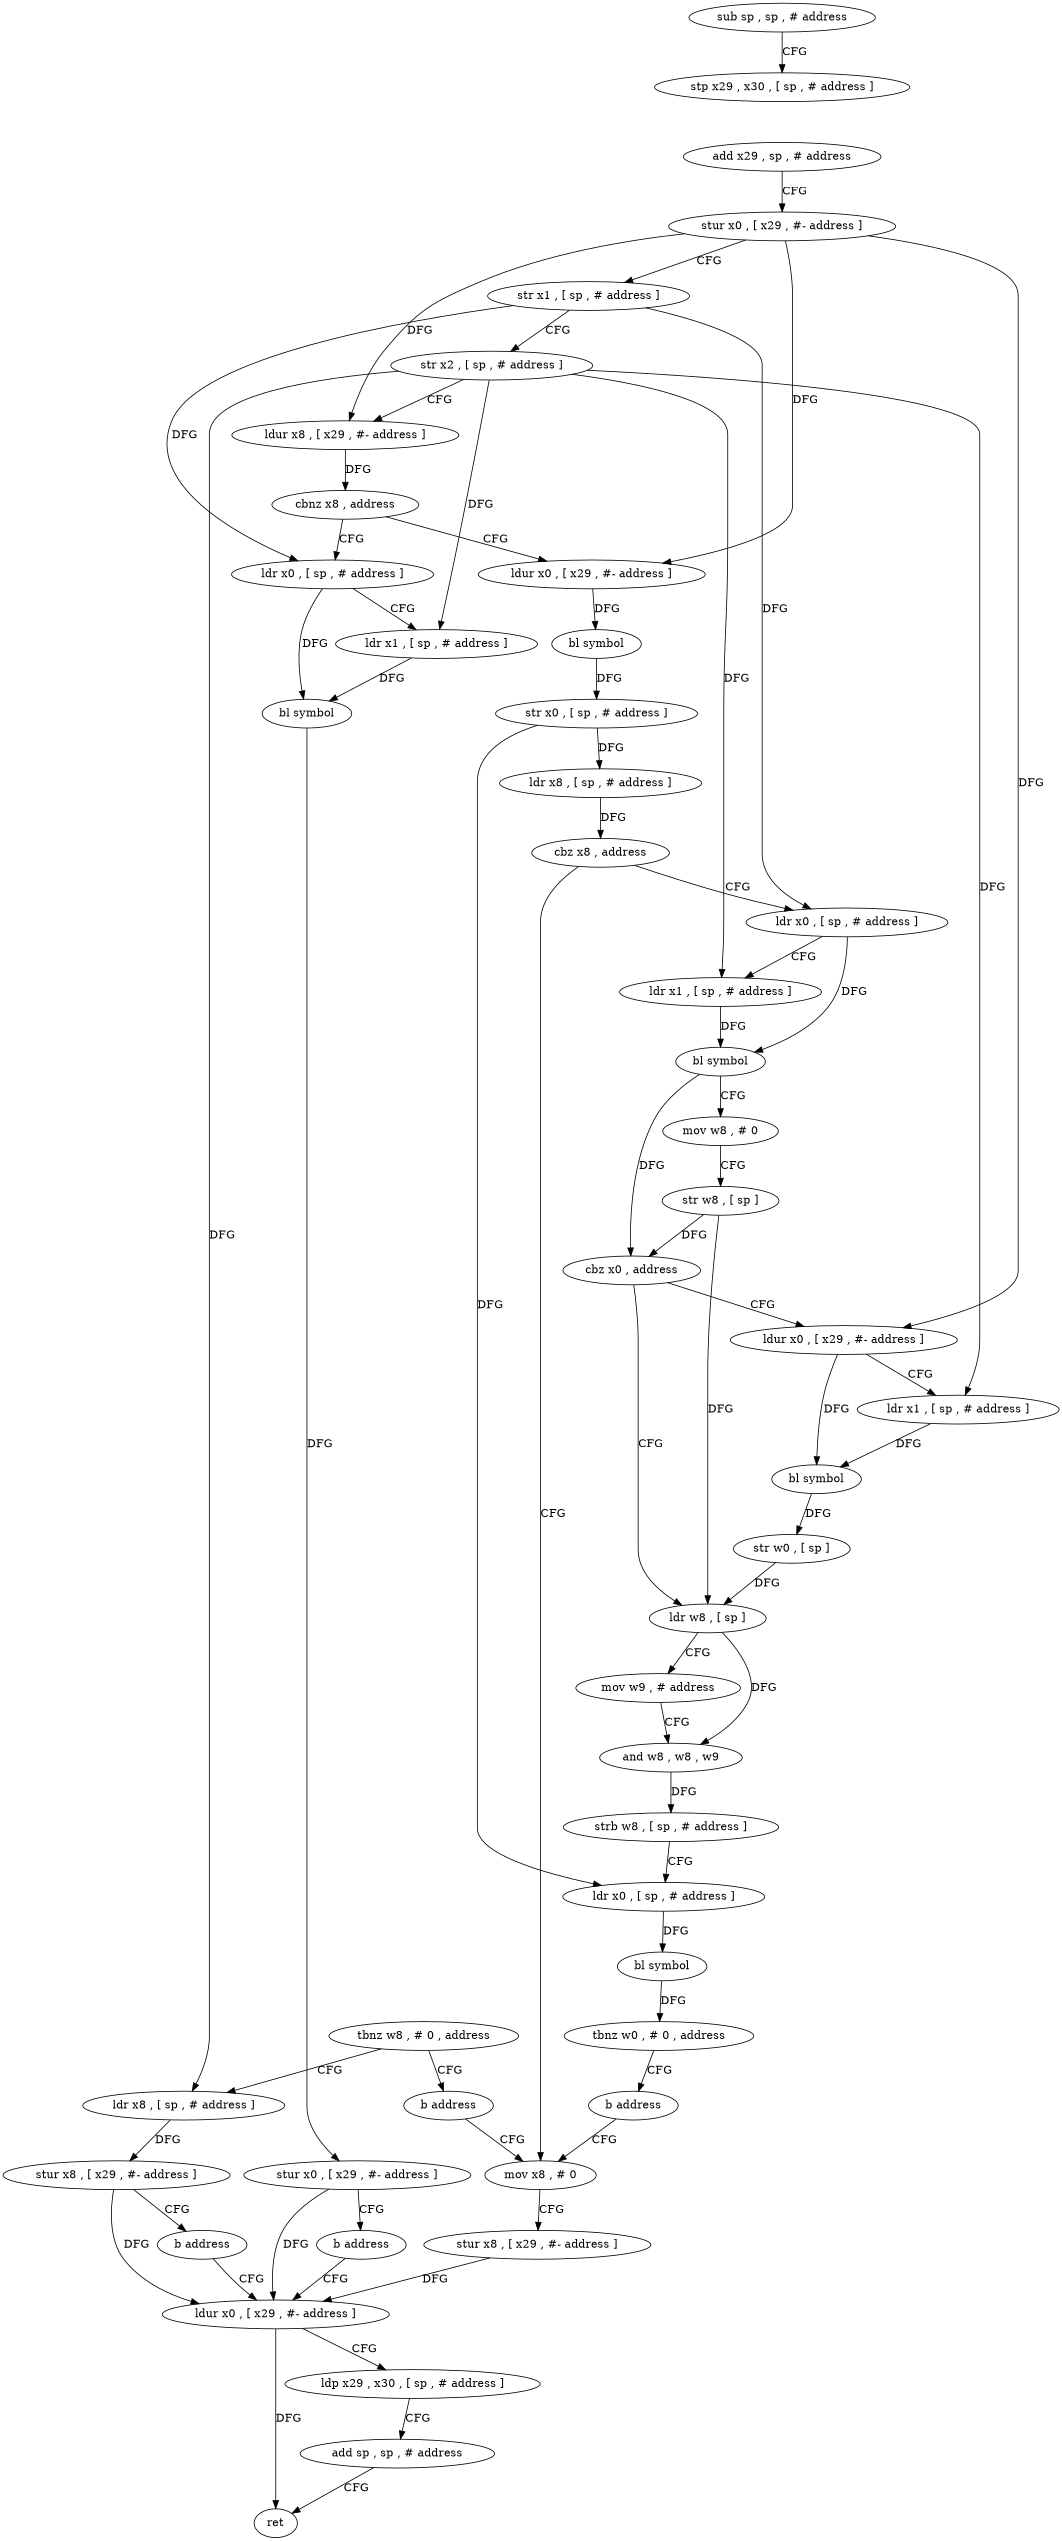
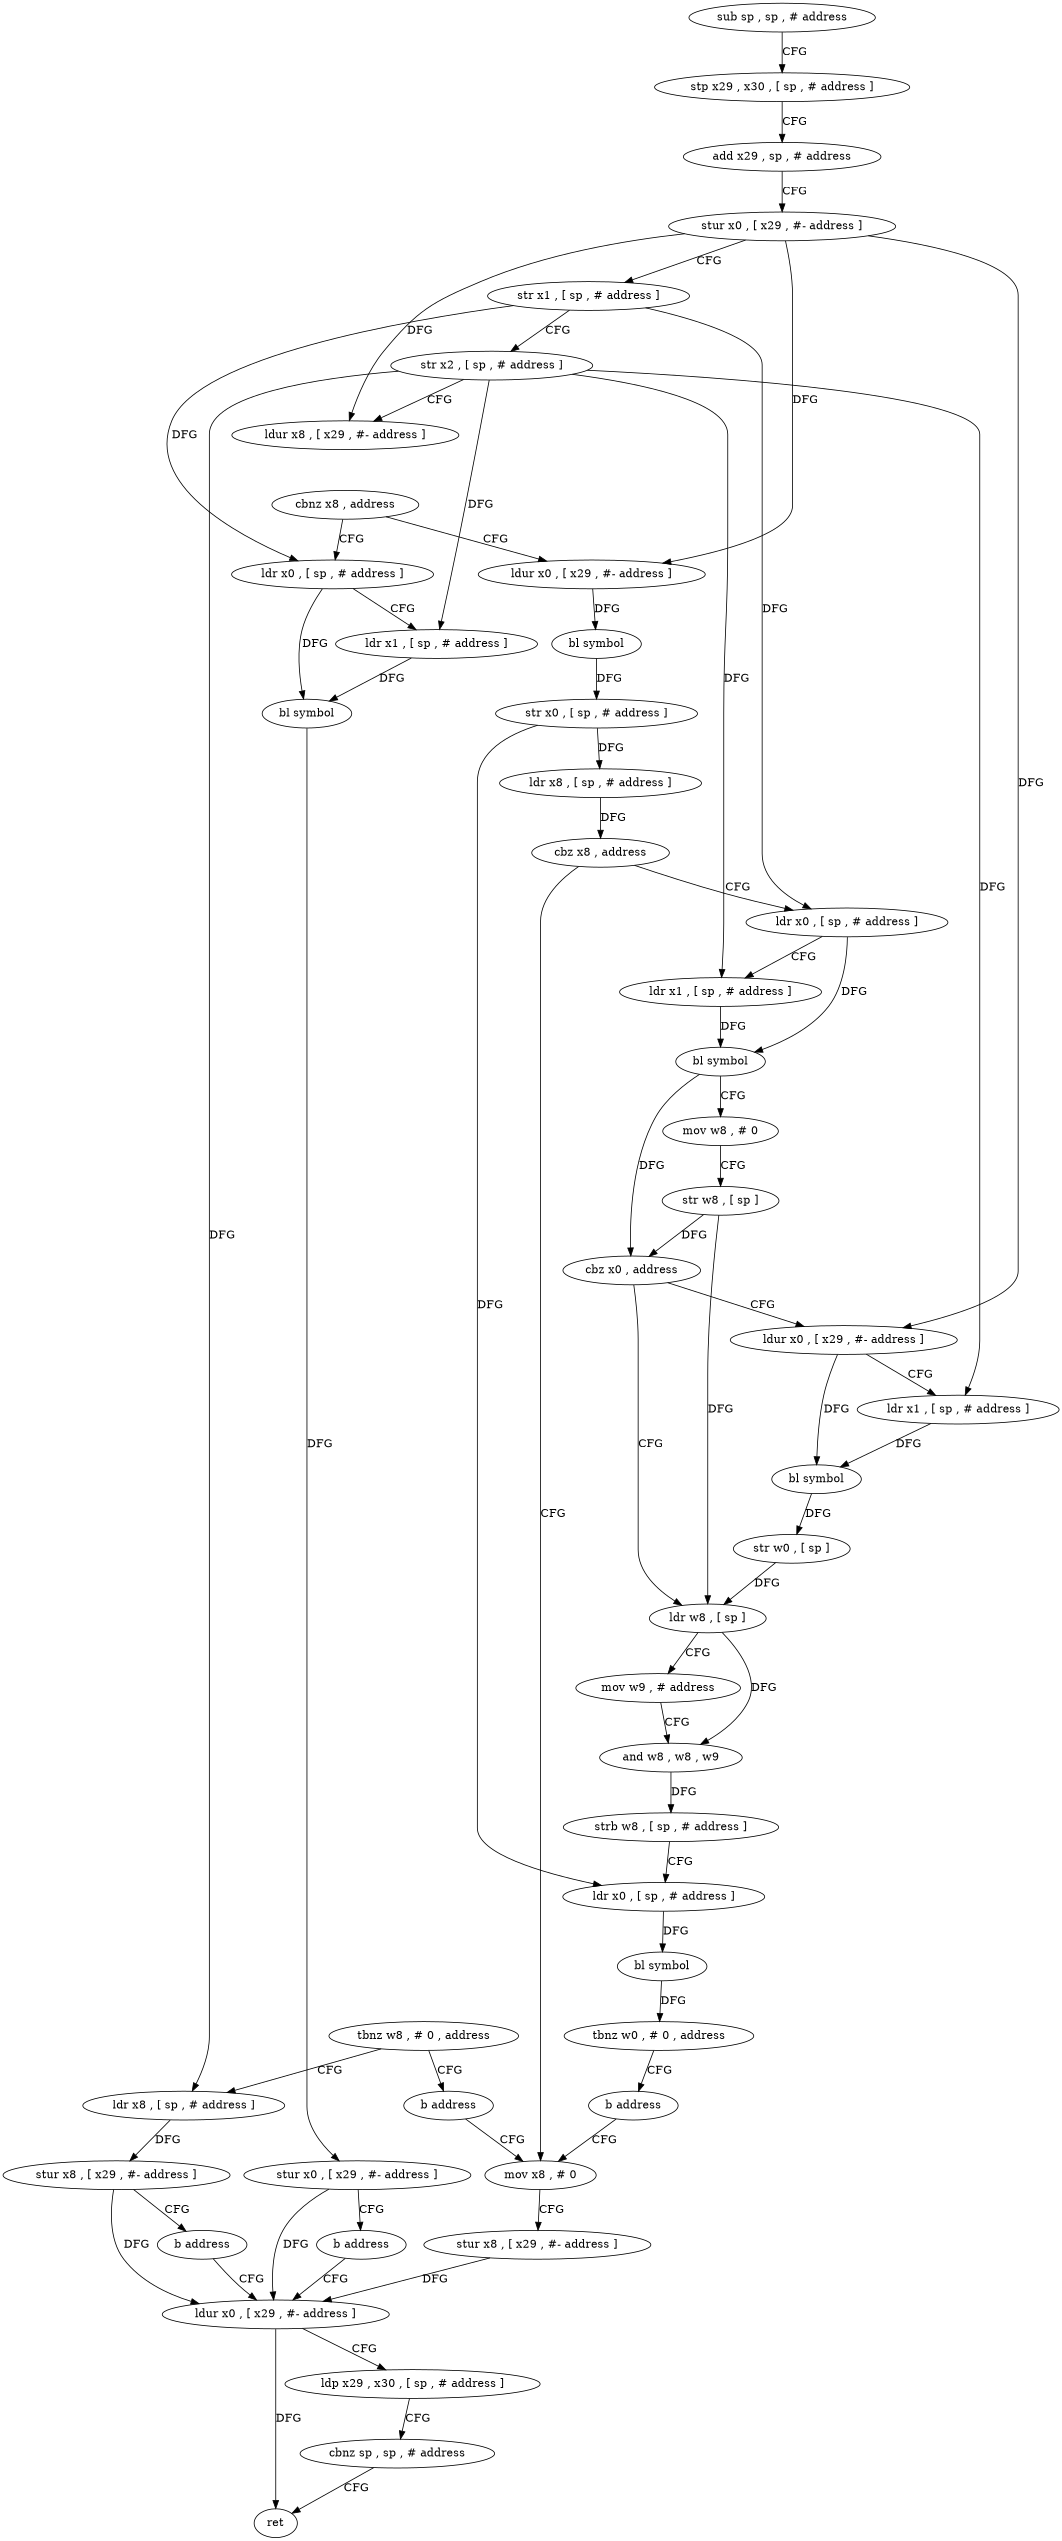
edge "stp x29 , x30 , [ sp , # address ]" -> "add x29 , sp , # address": added, label "CFG"
edge "ldur x8 , [ x29 , #- address ]" -> "cbnz x8 , address": removed, label "DFG"
node "add sp , sp , # address": label "add sp , sp , # address" -> "cbnz sp , sp , # address"
